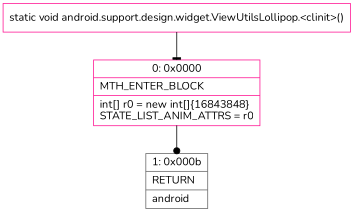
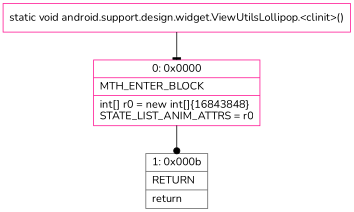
node "1: 0x000b": text "android" -> "return"
